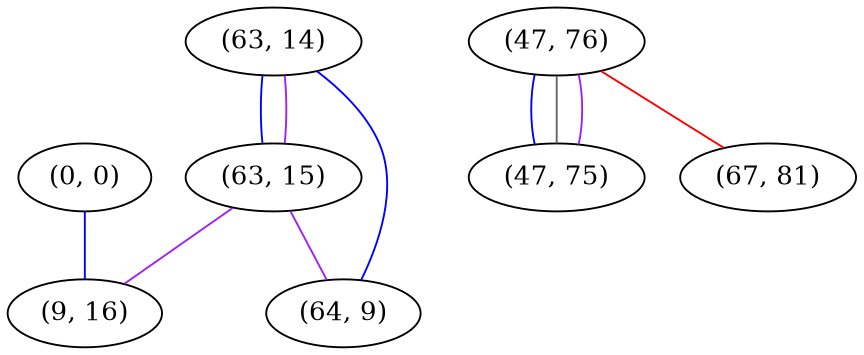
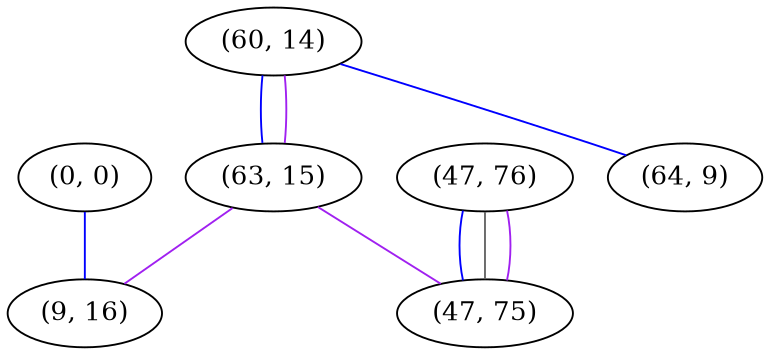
node "(63, 14)": label "(63, 14)" -> "(60, 14)"
node "(67, 81)": removed
edge "(63, 15)" -- "(64, 9)": now "(63, 15)" -- "(47, 75)"
